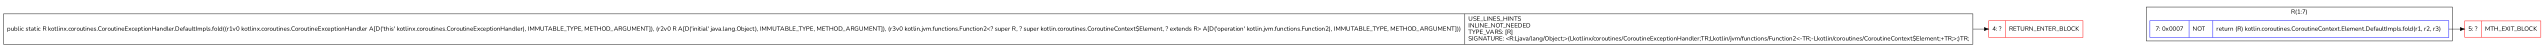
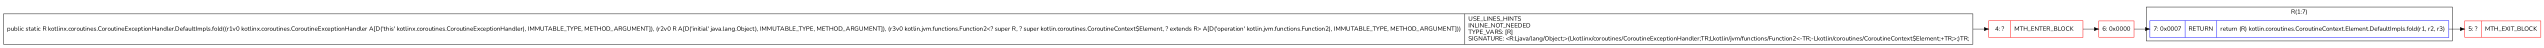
node "4: ?": text "RETURN_ENTER_BLOCK" -> "MTH_ENTER_BLOCK"
node "6: 0x0000": added
node "7: 0x0007": text "NOT" -> "RETURN"
